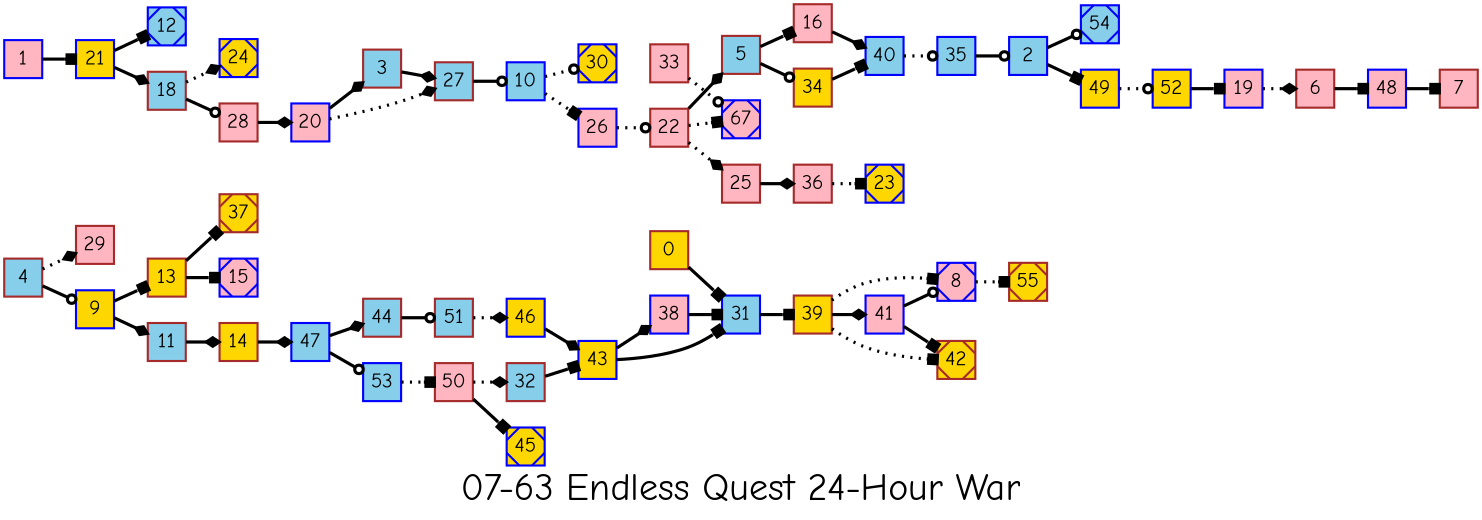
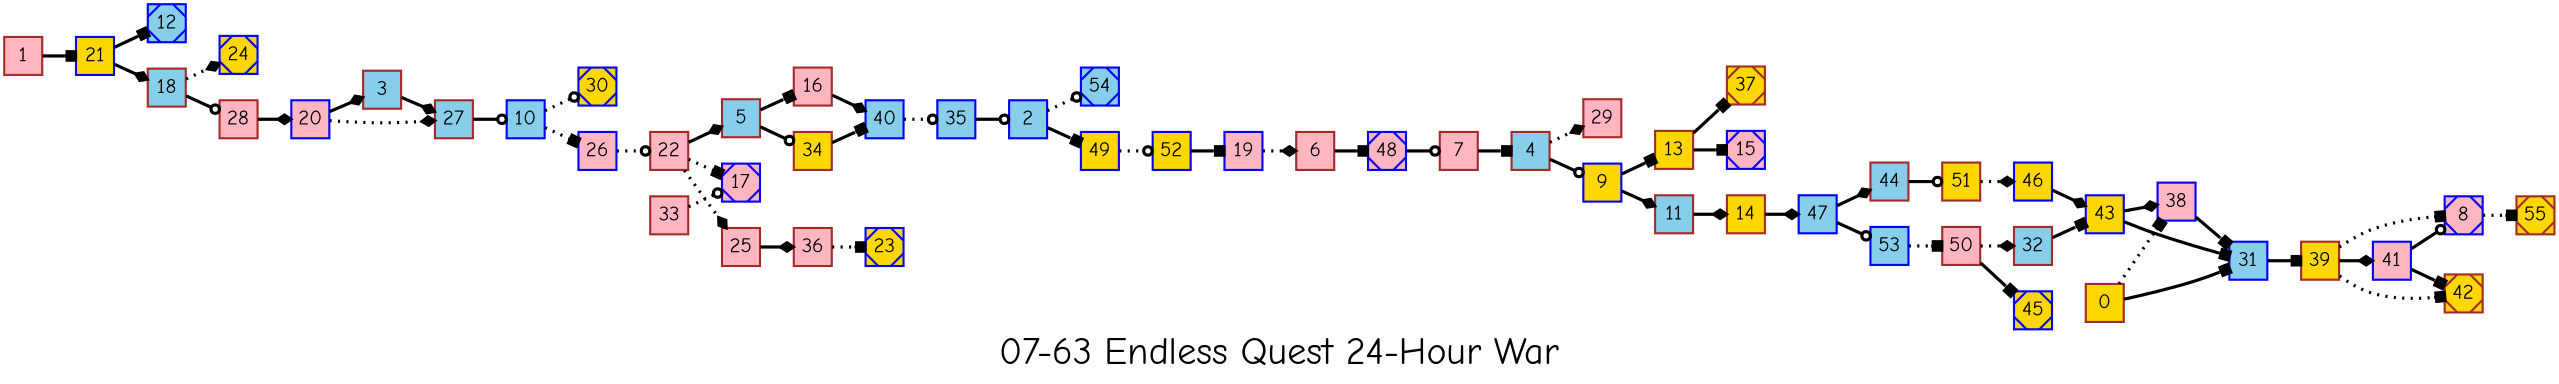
edge "2" -> "54": style solid -> dotted
node "1": color blue -> brown
node "48": shape box -> Msquare
edge "48" -> "7": arrowhead box -> odot
node "67": label "67" -> "17"
edge "7" -> "4": added
edge "0" -> "38": added
node "51": fillcolor skyblue -> gold
